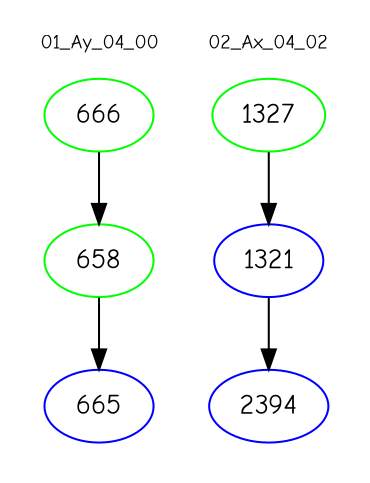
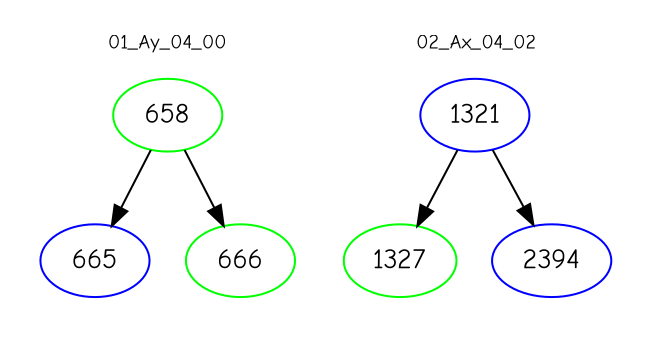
edge "666" -> "658": reversed
edge "1327" -> "1321": reversed
